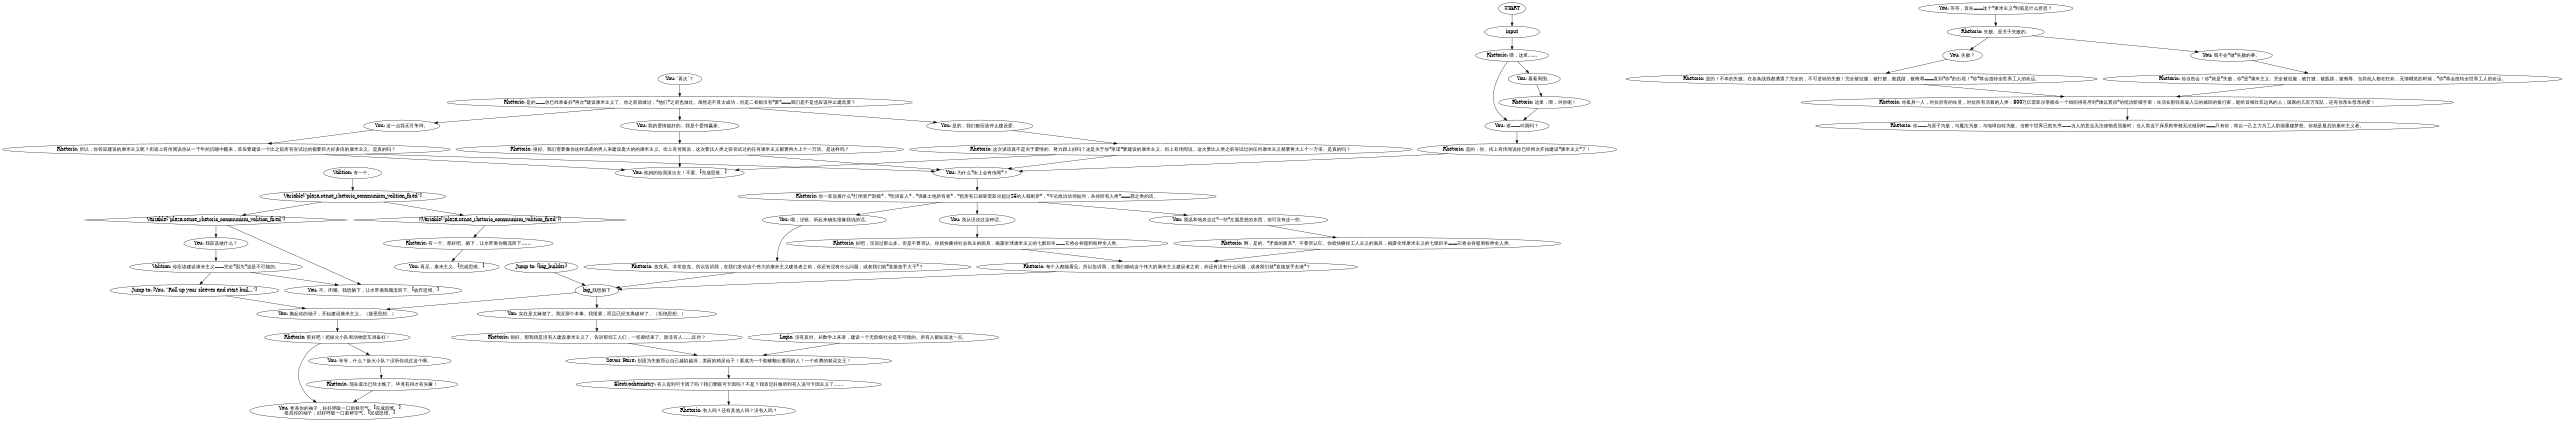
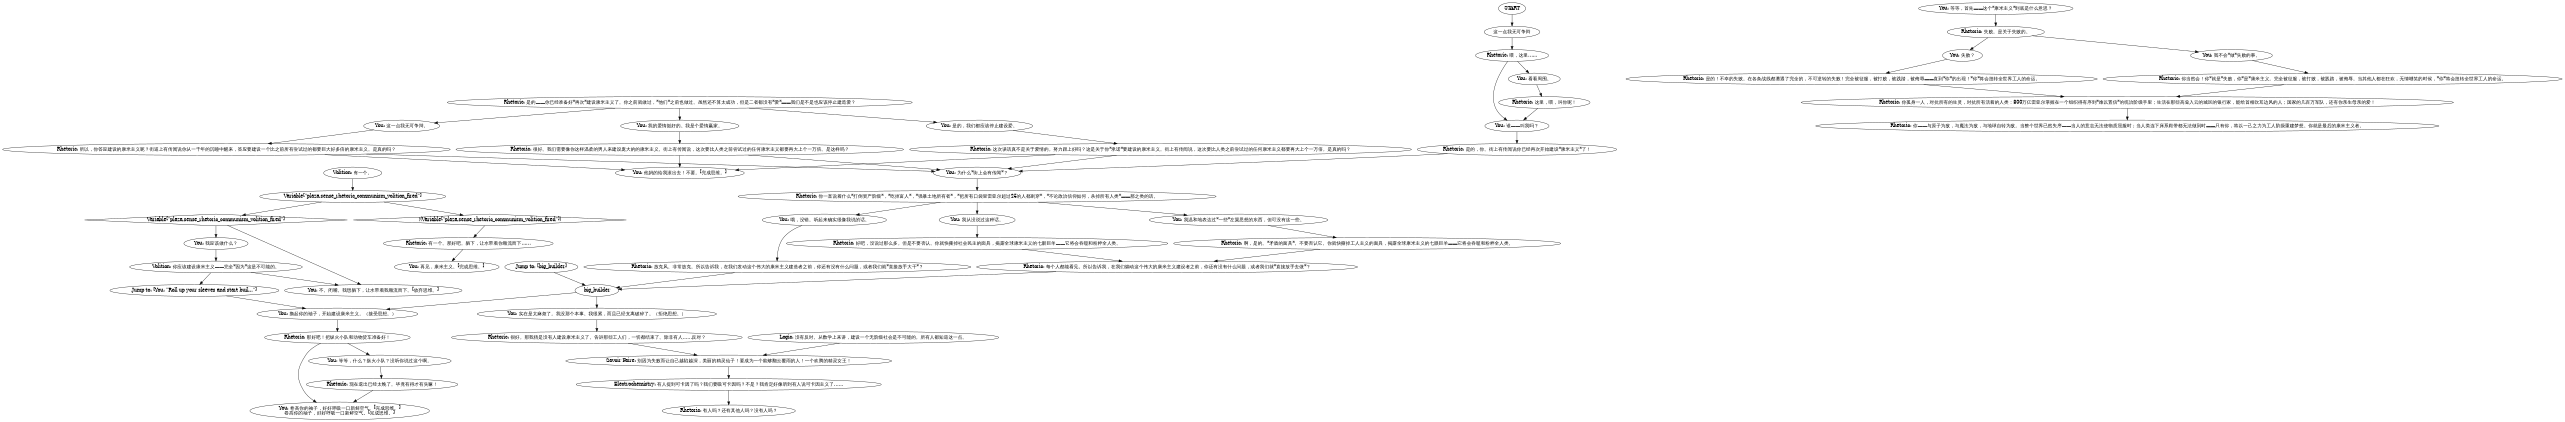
node "input": label "input" -> "这一点我无可争辩"
node "You: ‘再次’？": removed
node "big_我想躺下": label "big_我想躺下" -> "big_builder"
